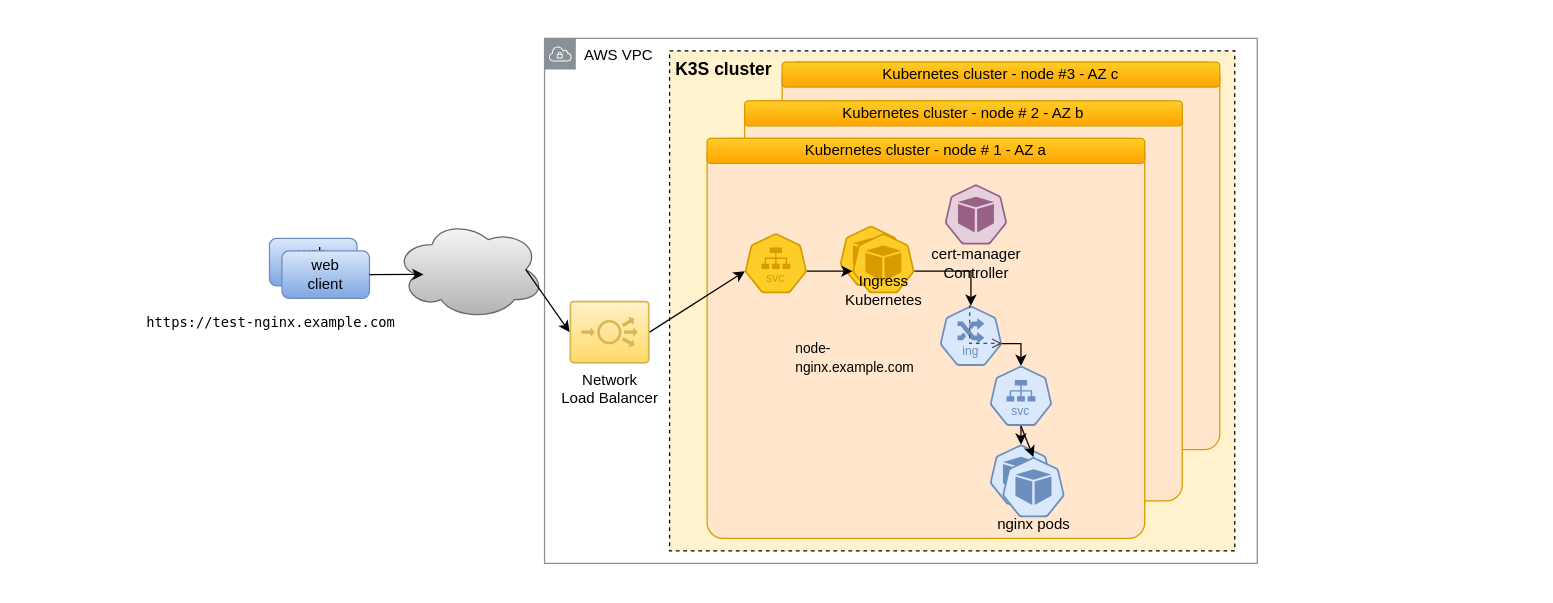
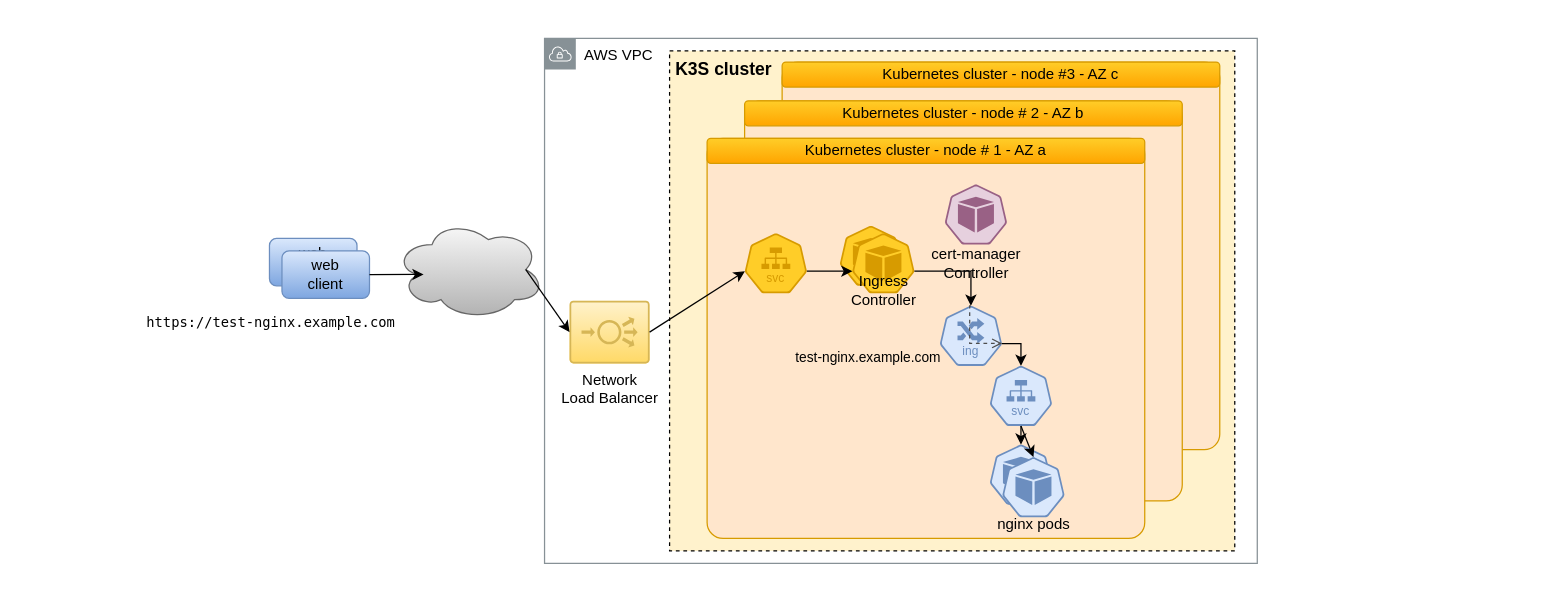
node "Ingress Kubernetes": label "Ingress Kubernetes" -> "Ingress Controller"
node "node-nginx.example.com": label "node-nginx.example.com" -> "test-nginx.example.com"
